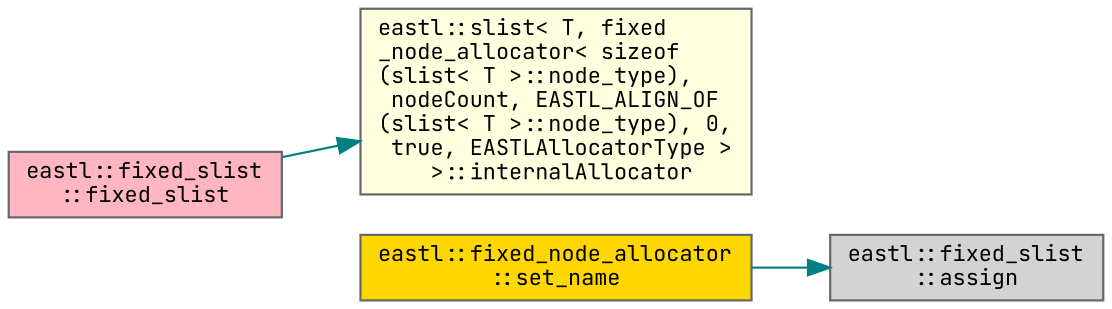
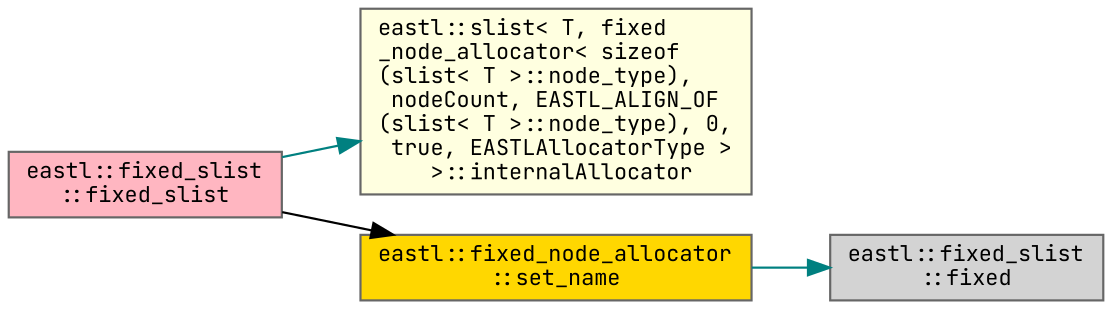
edge "eastl::fixed_slist ::fixed_slist" -> "eastl::fixed_node_allocator ::set_name": added
node "eastl::fixed_slist ::assign": label "eastl::fixed_slist ::assign" -> "eastl::fixed_slist ::fixed"
